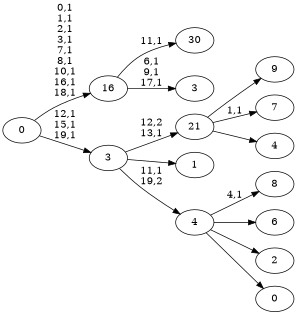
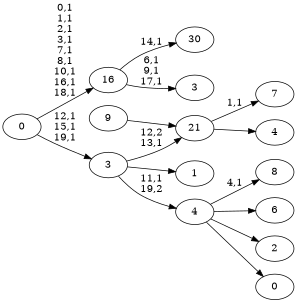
edge "16" -> "30": label "11,1" -> "14,1"
edge "21" -> "9": reversed
